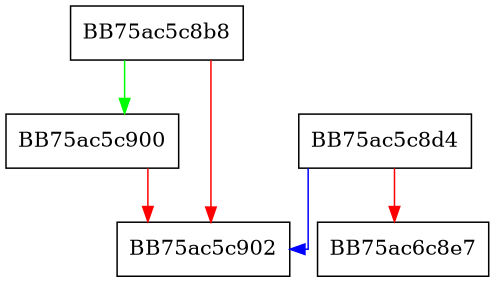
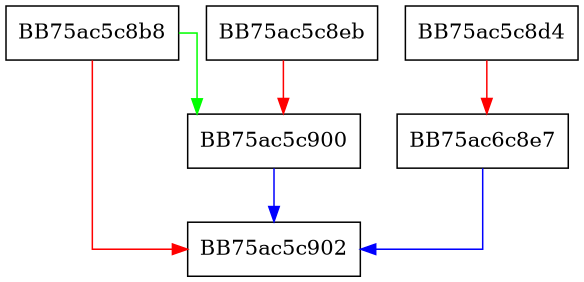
node "BB75ac5c8eb": added
edge "BB75ac5c900" -> "BB75ac5c902": color red -> blue
edge "BB75ac5c8d4" -> "BB75ac5c902": now "BB75ac6c8e7" -> "BB75ac5c902"
